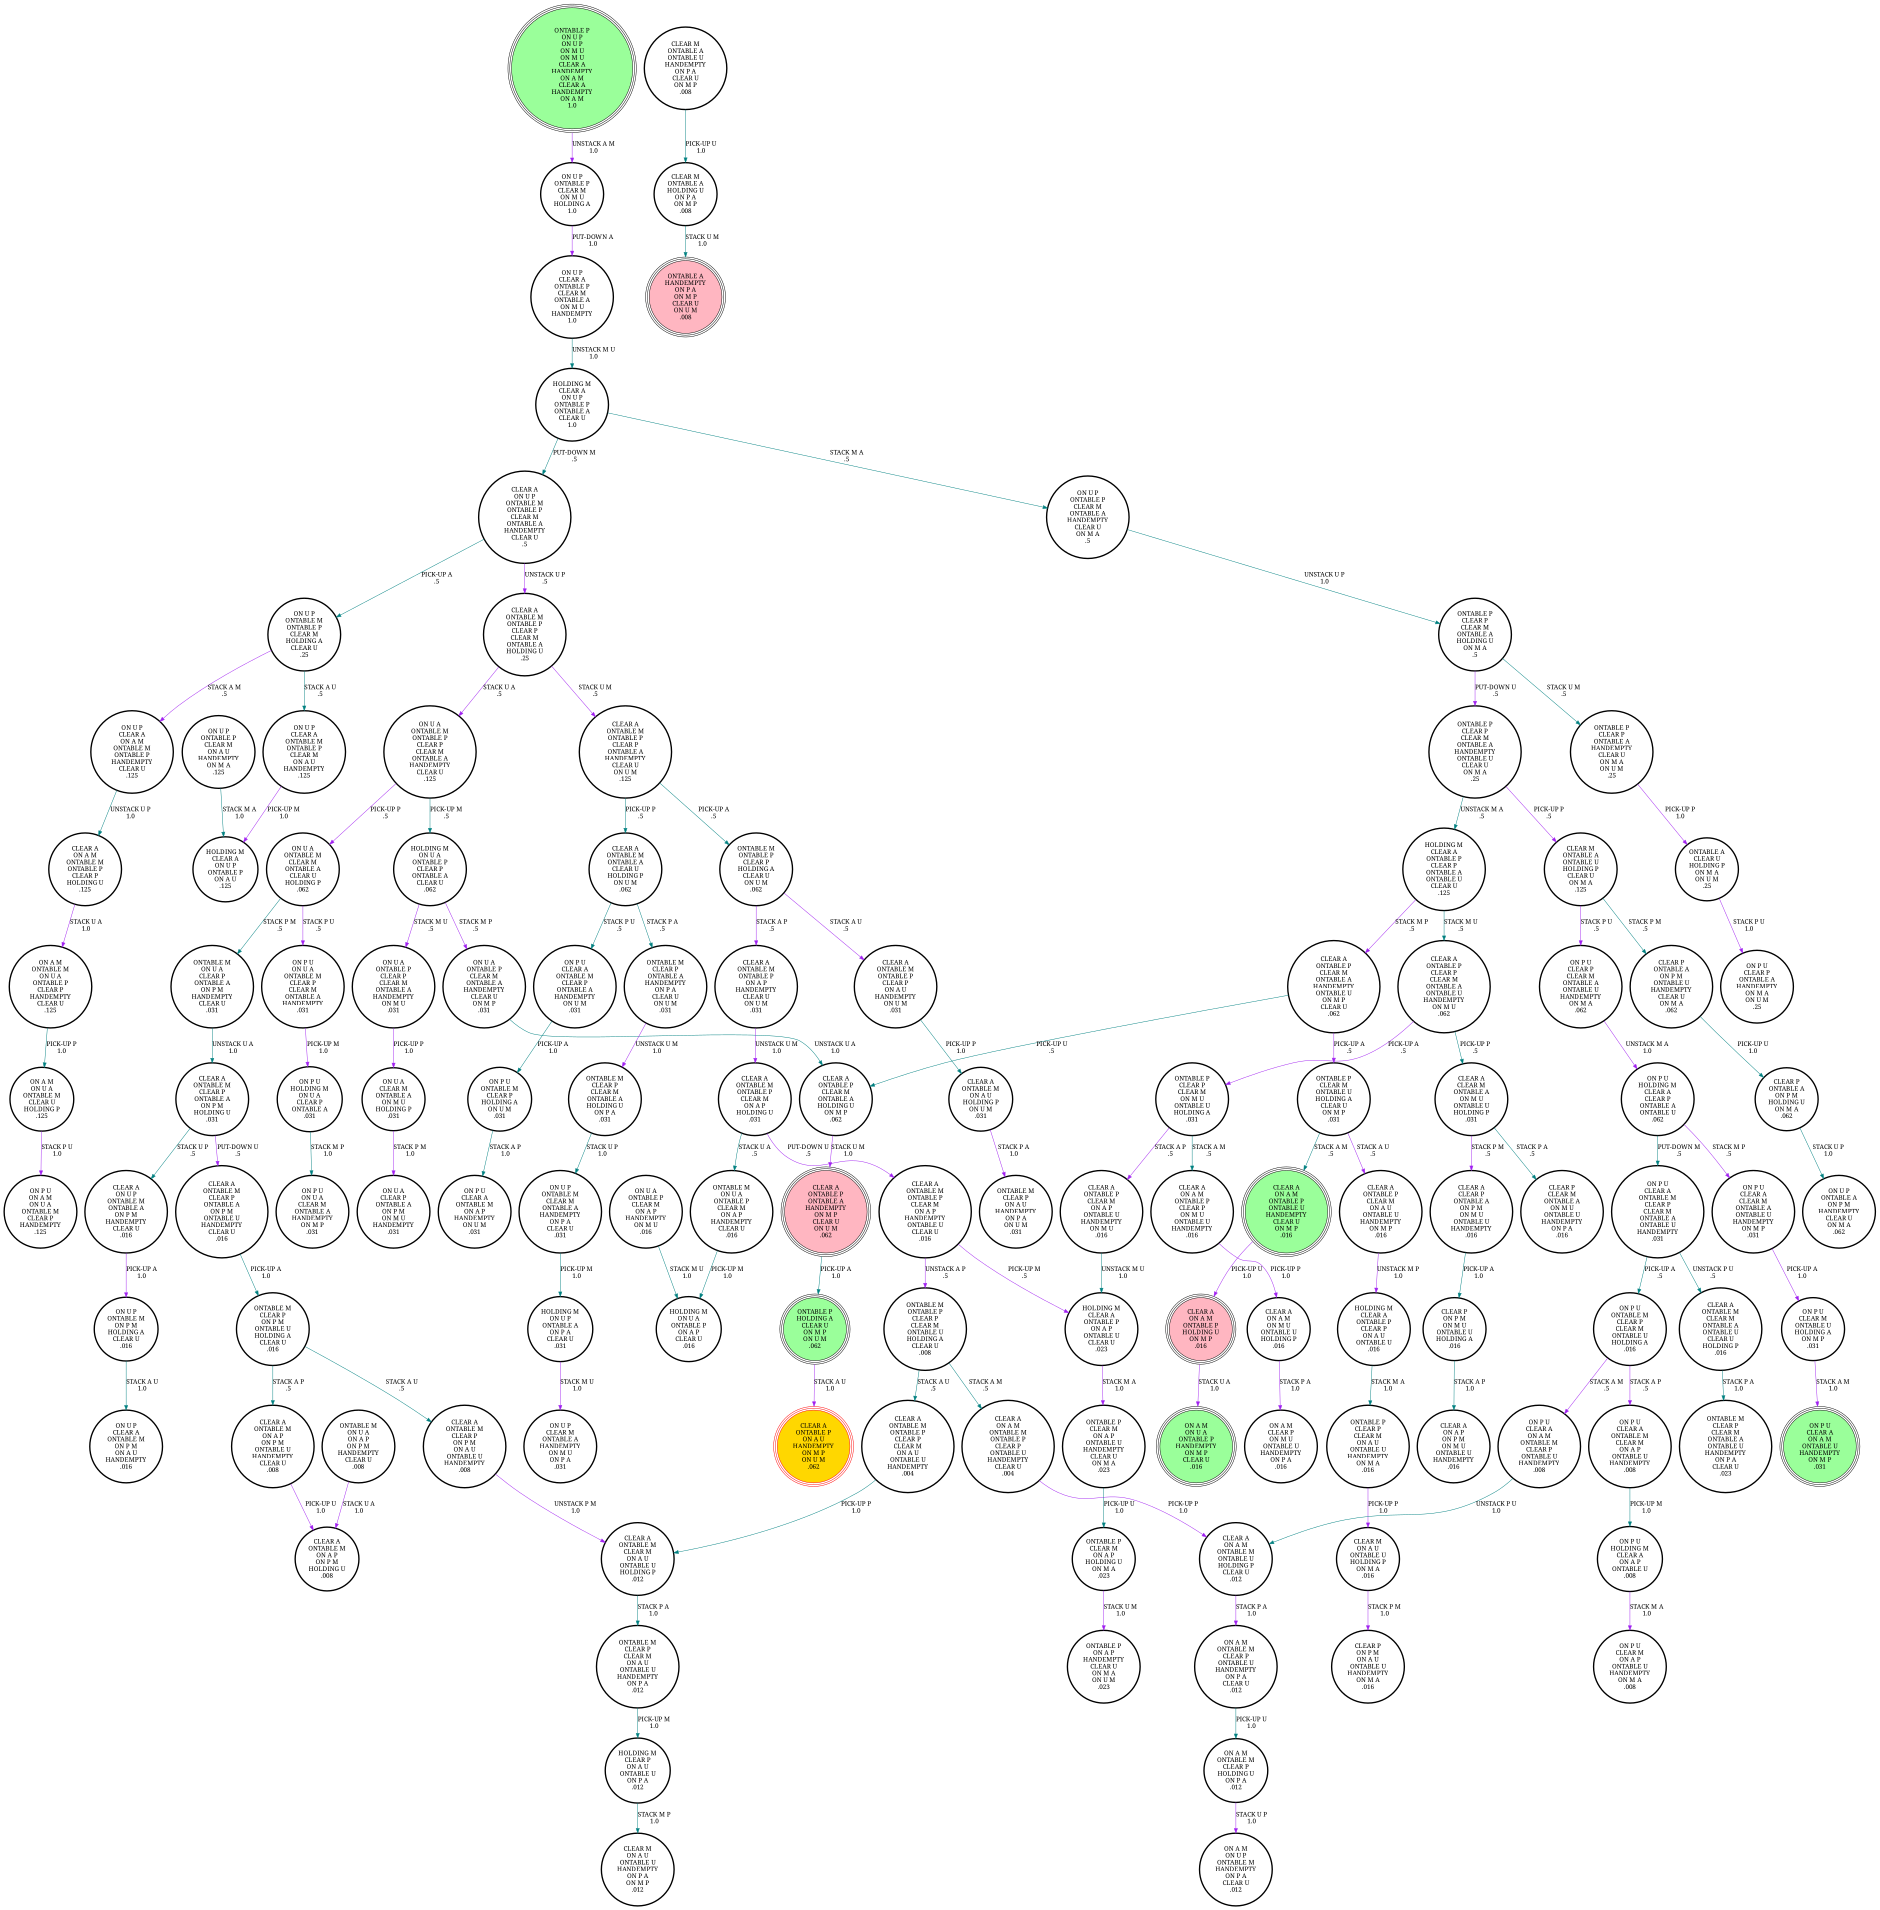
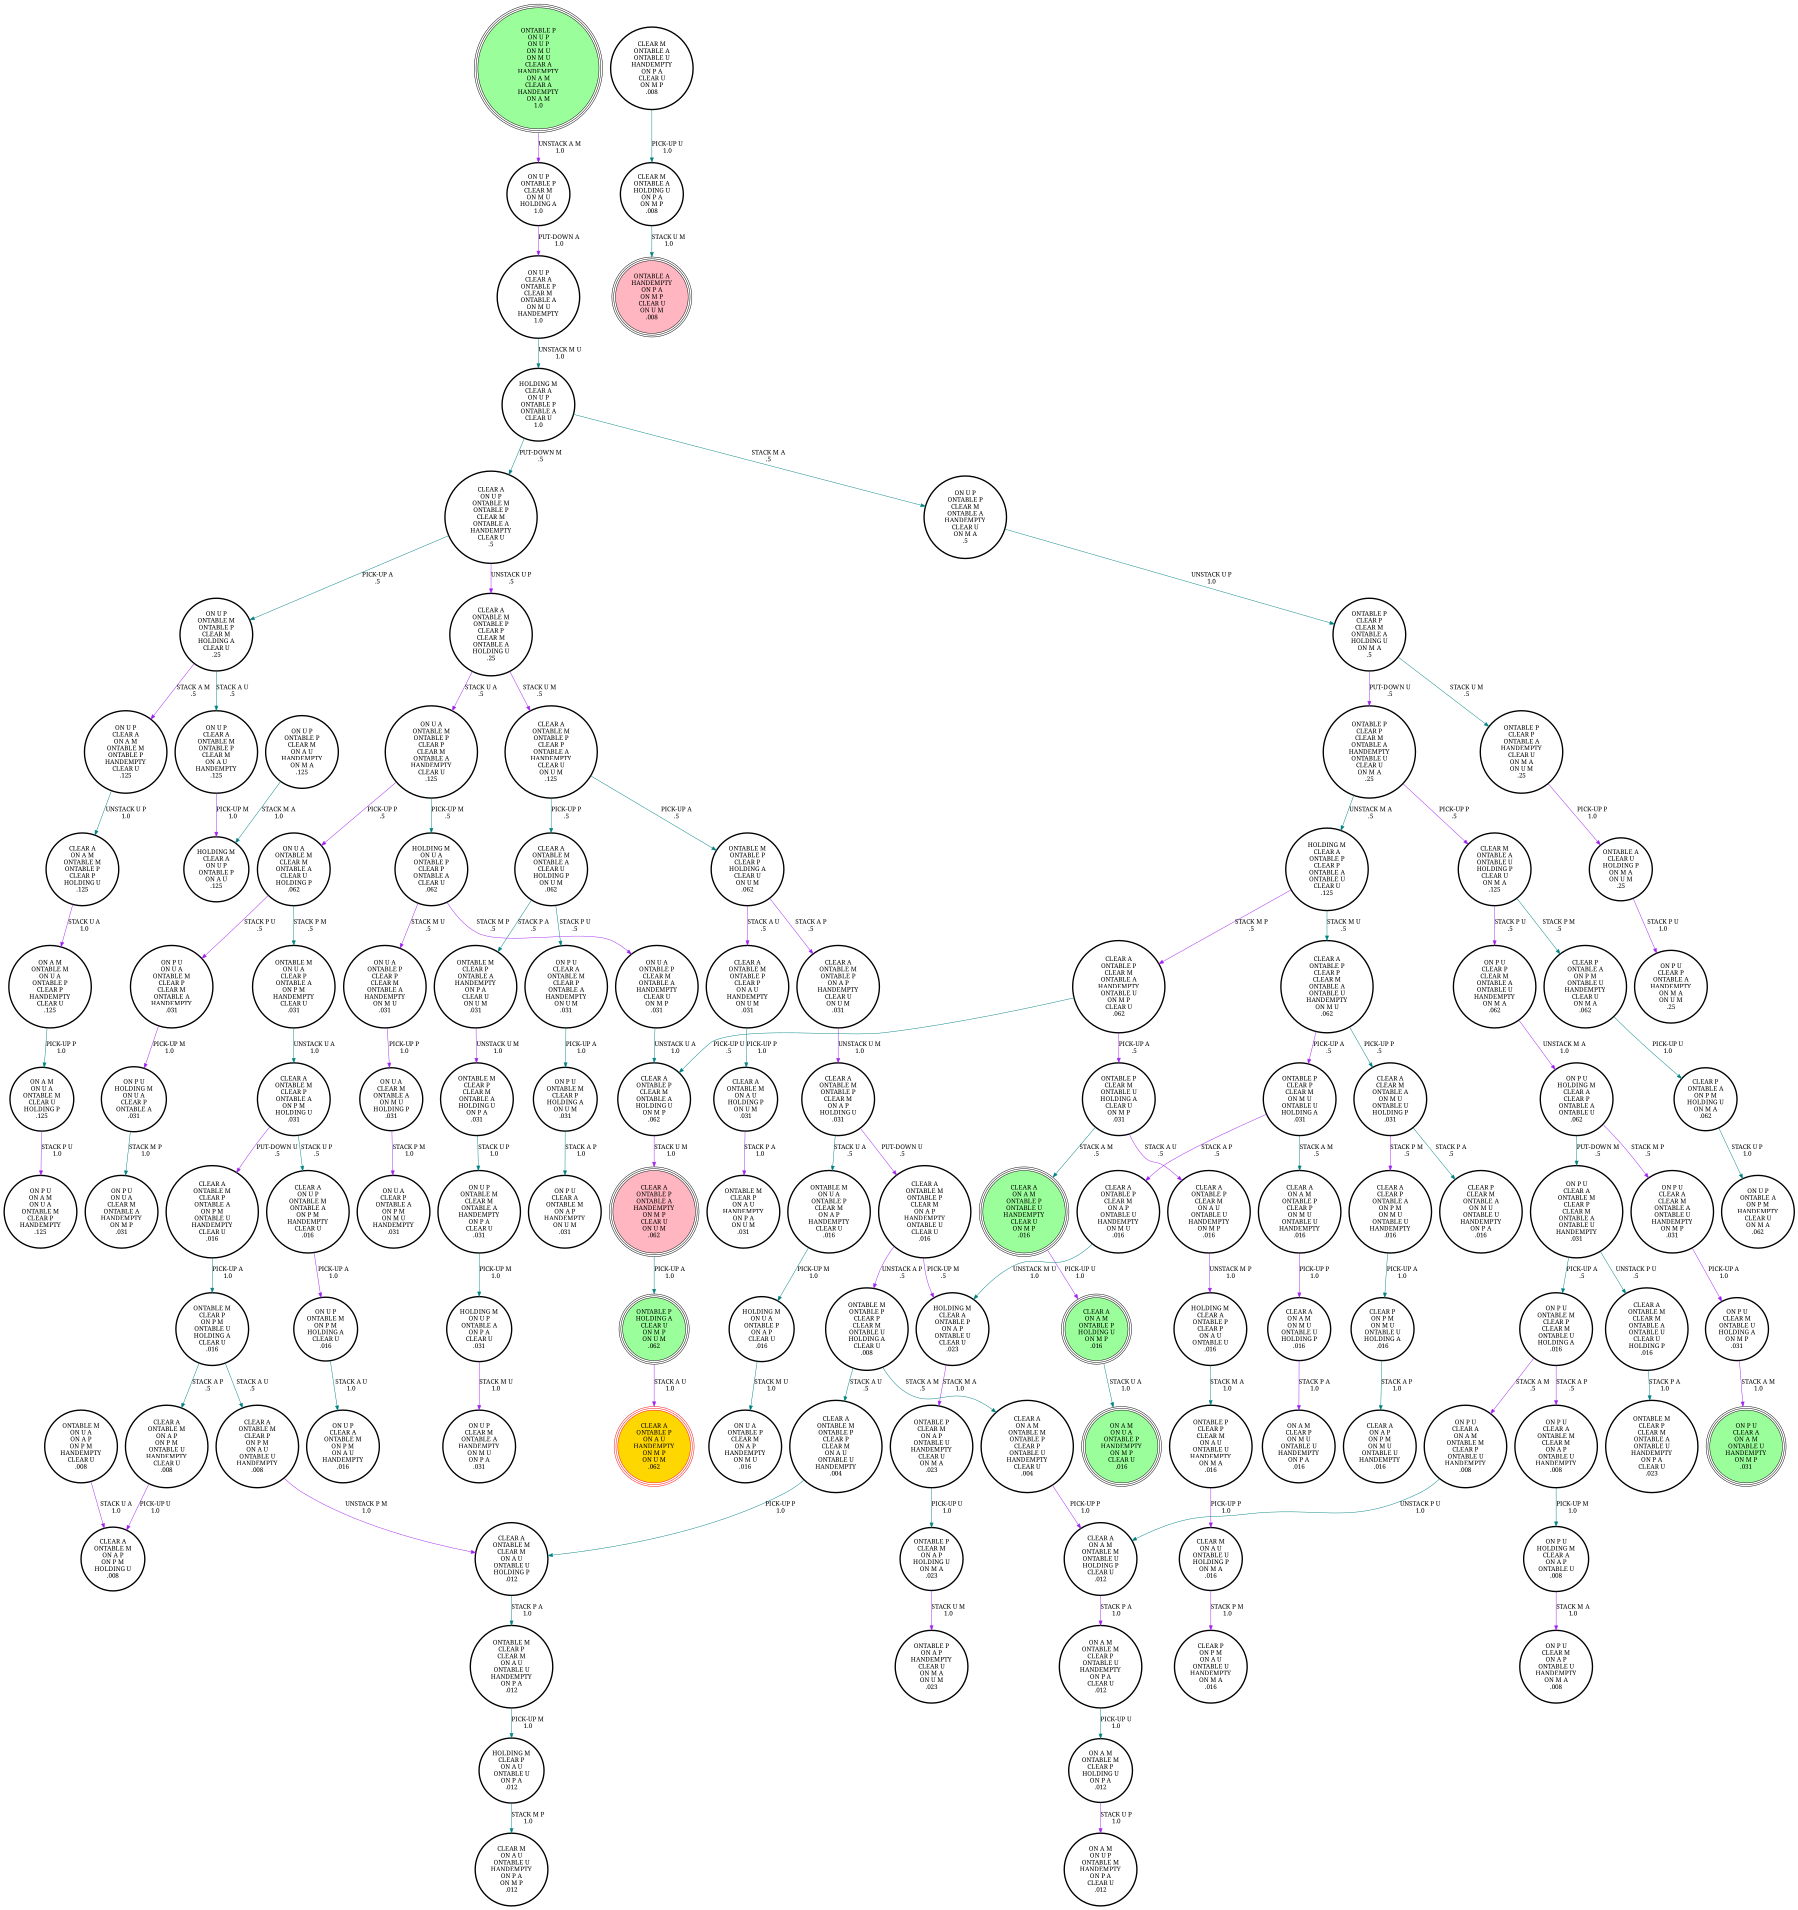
edge "ON U A ONTABLE P CLEAR M ON A P HANDEMPTY ON M U .016" -> "HOLDING M ON U A ONTABLE P ON A P CLEAR U .016": reversed
node "CLEAR A ON A M ONTABLE P HOLDING U ON M P .016": fillcolor lightpink -> palegreen1
edge "CLEAR A ON A M ONTABLE P HOLDING U ON M P .016" -> "ON A M ON U A ONTABLE P HANDEMPTY ON M P CLEAR U .016": color purple -> teal
